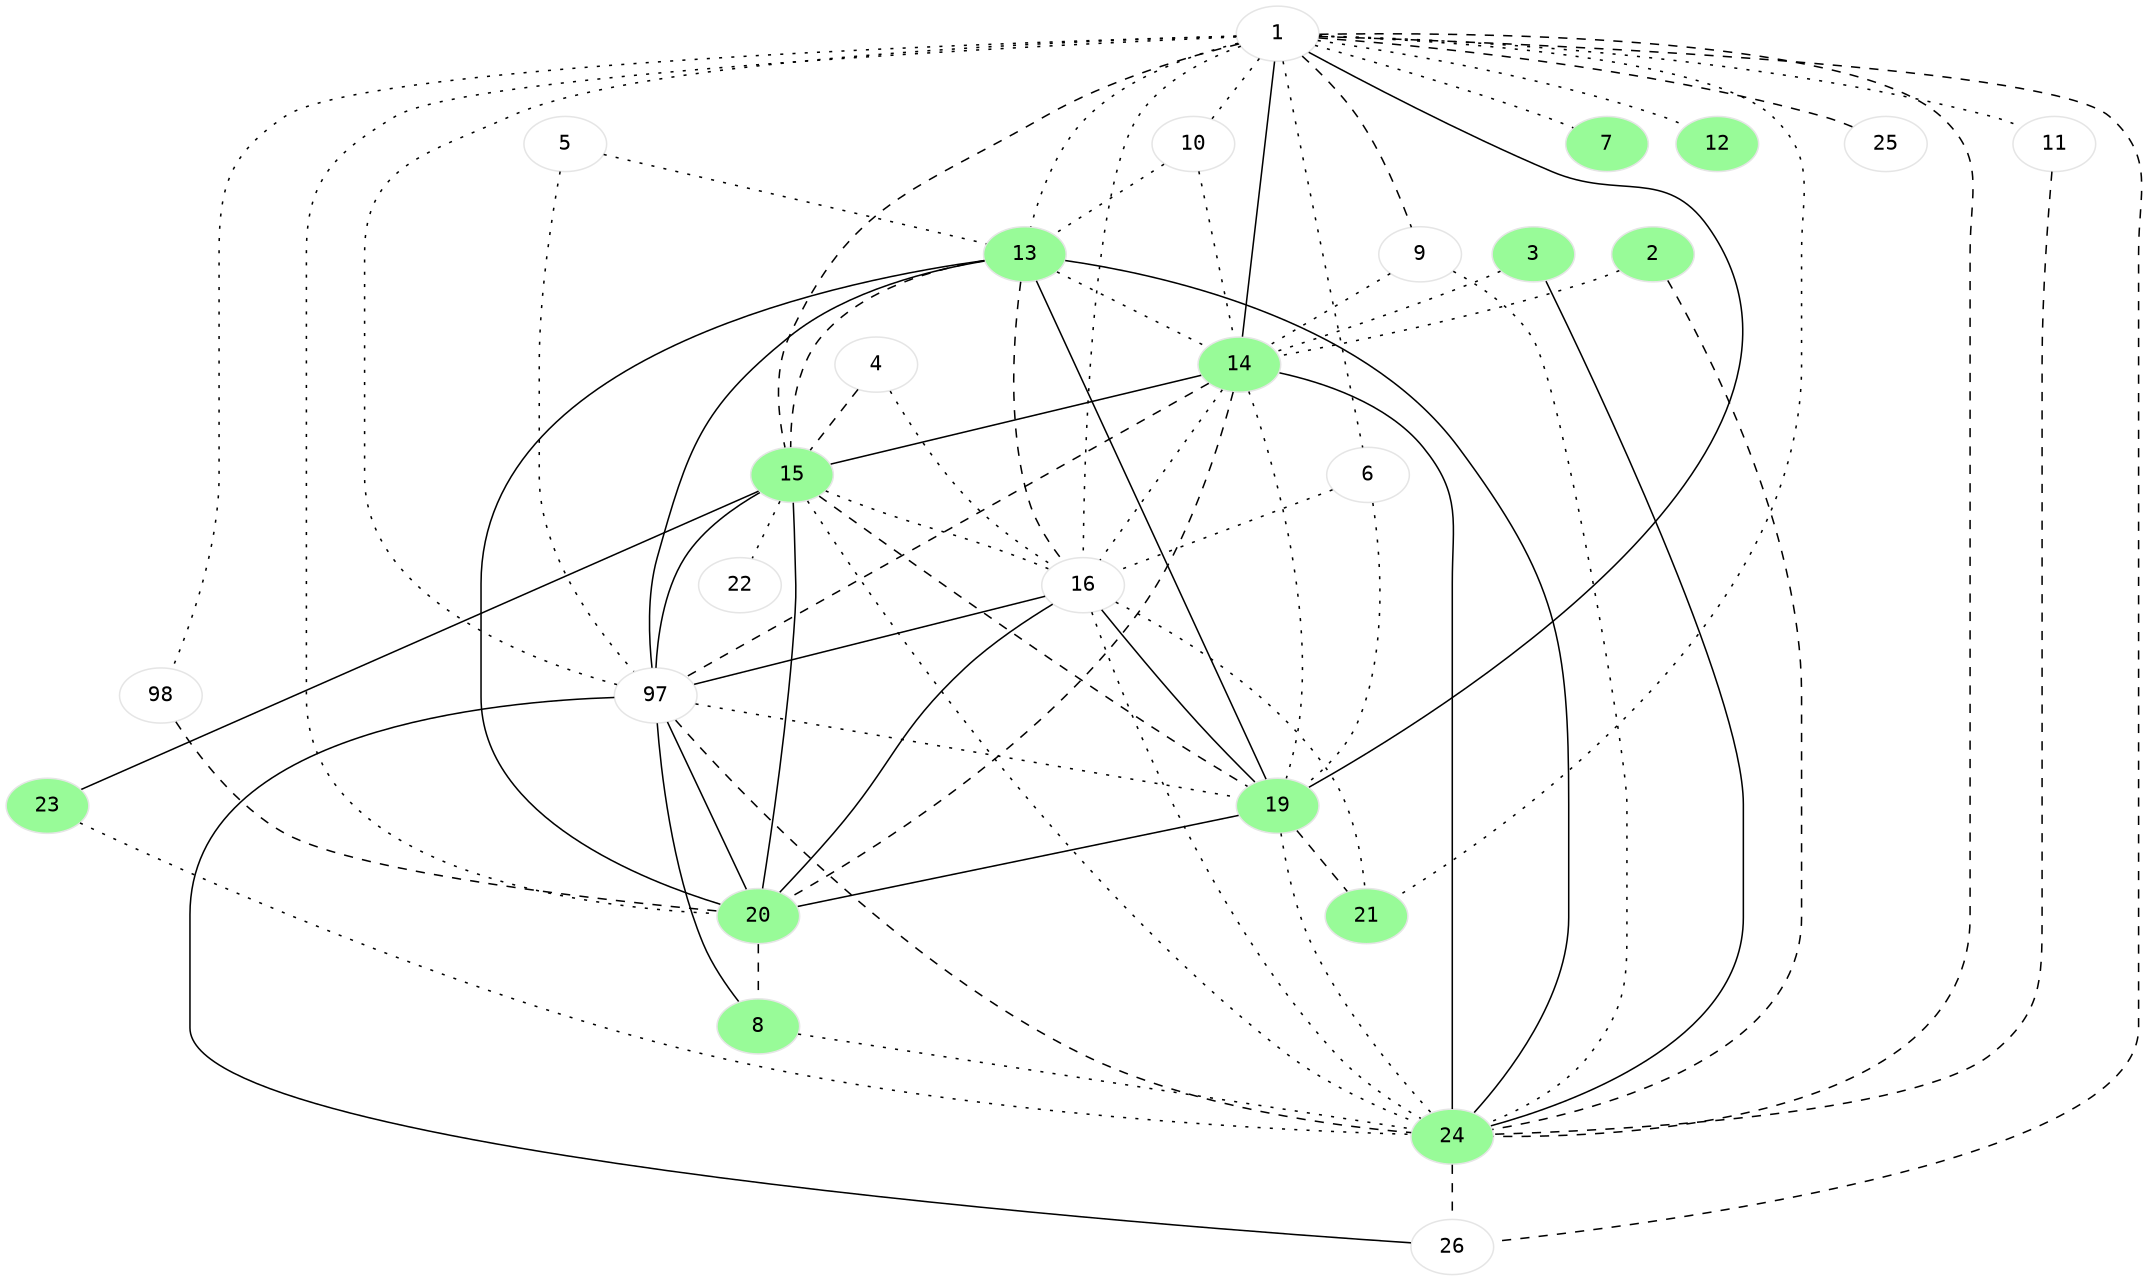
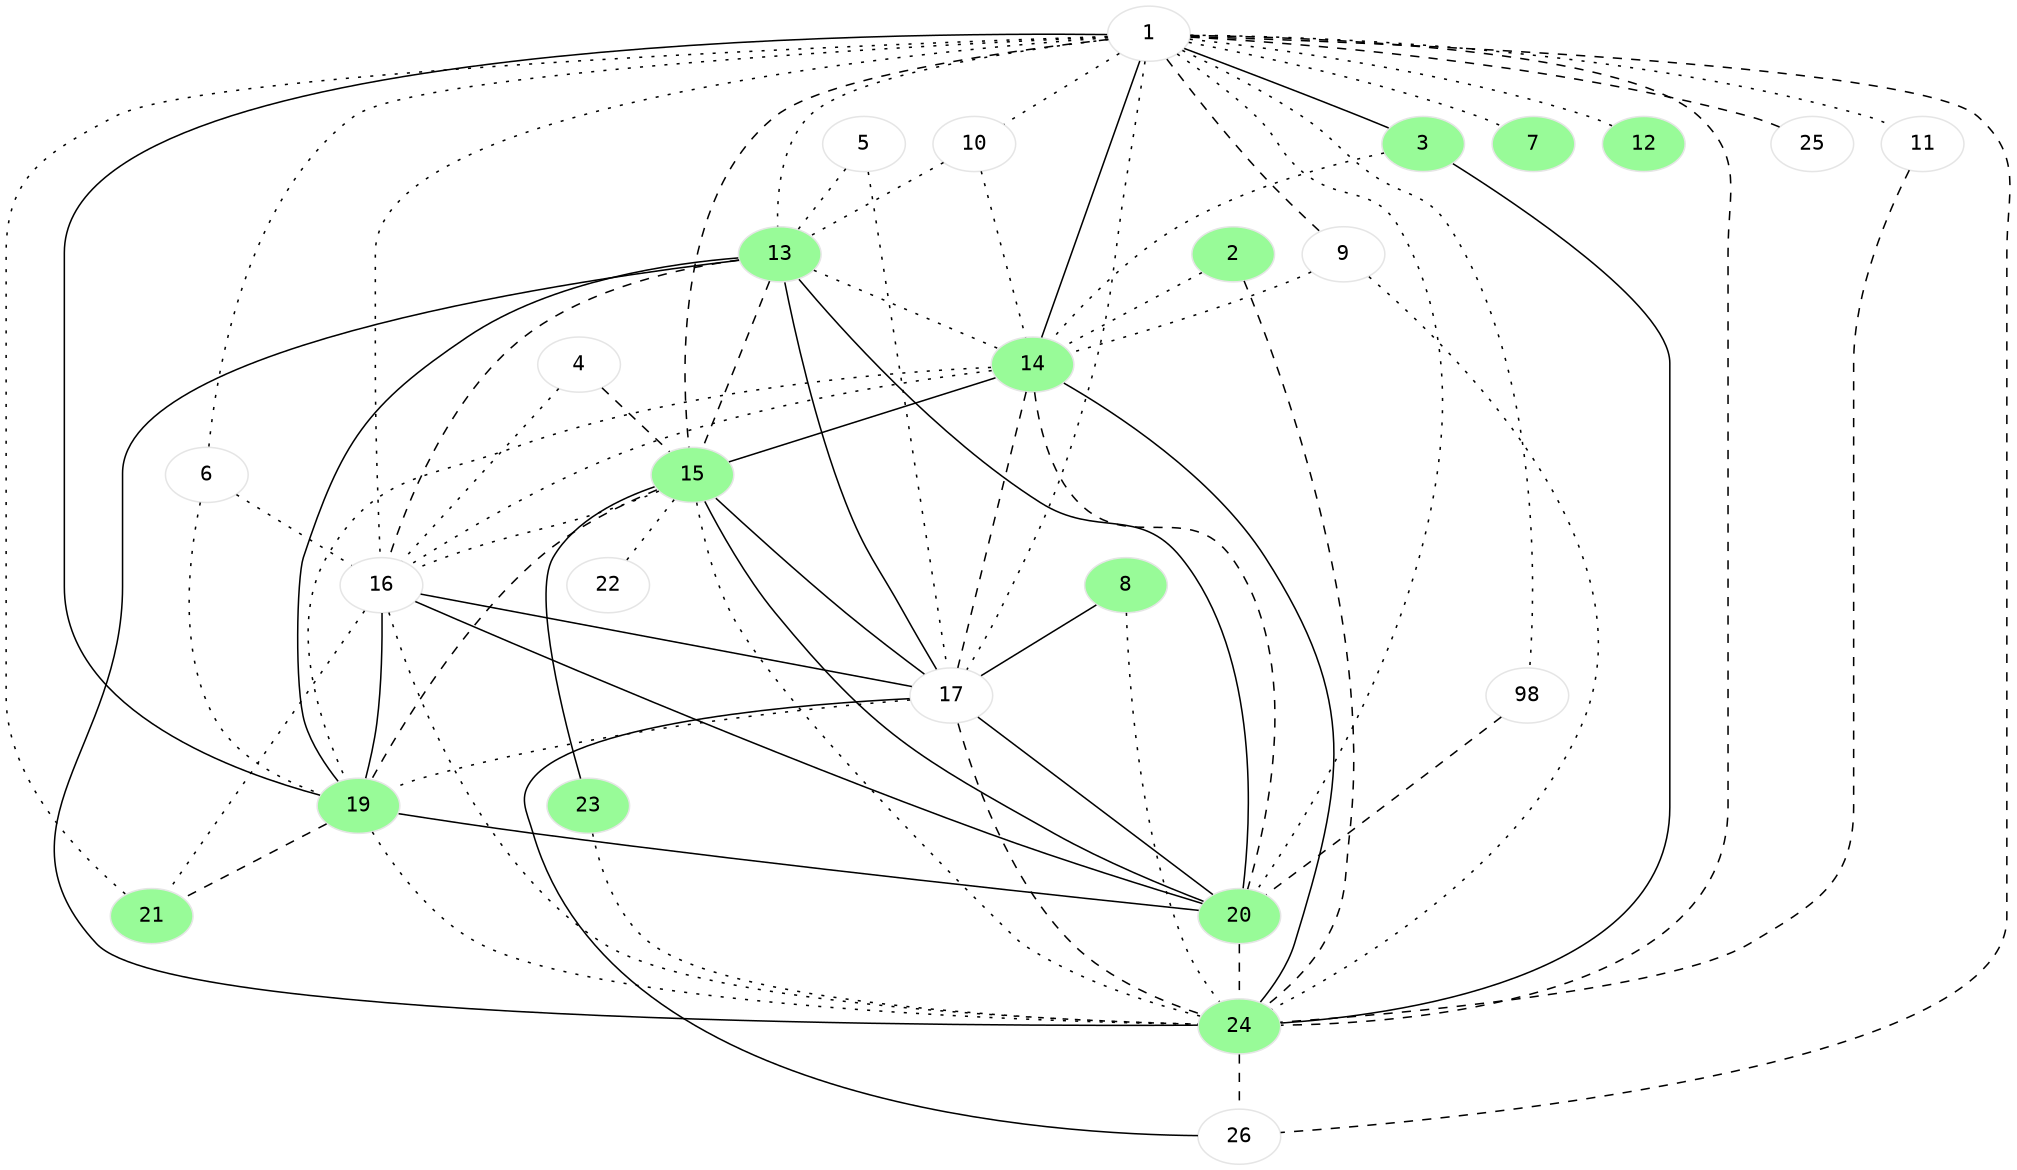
edge "1" -- "3": added
node "97": label "97" -> "17"
edge "20" -- "8": now "20" -- "24"
